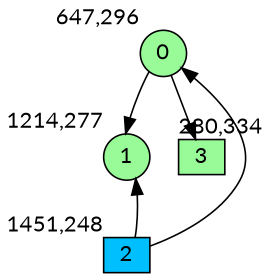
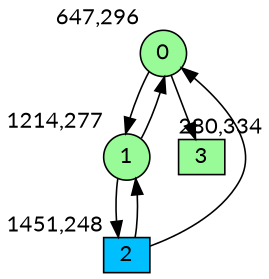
edge "1 1214,277" -> "0 647,296": added
edge "1 1214,277" -> "2 1451,248": added
